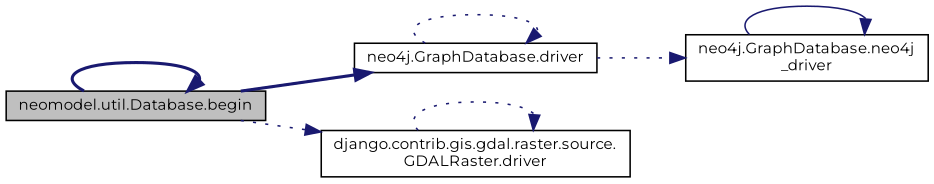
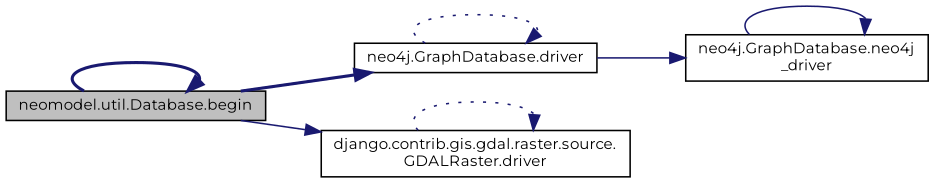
edge "neo4j.GraphDatabase.driver" -> "neo4j.GraphDatabase.neo4j _driver": style dotted -> solid
edge "neomodel.util.Database.begin" -> "django.contrib.gis.gdal.raster.source. GDALRaster.driver": style dotted -> solid
